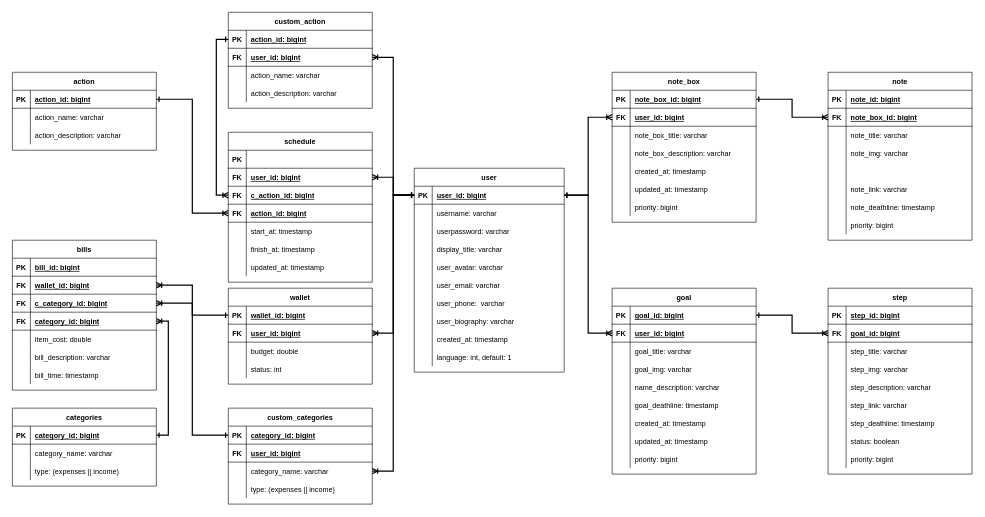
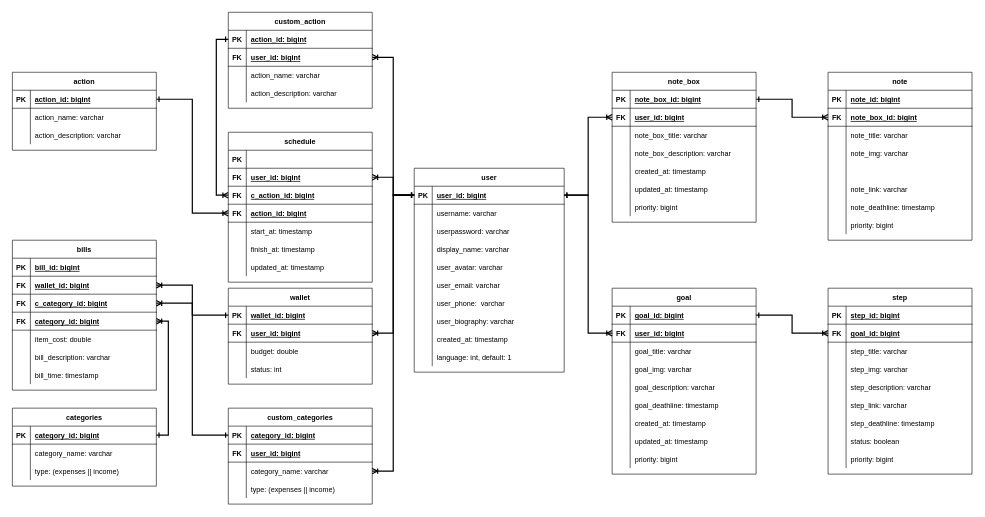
node "display_title: varchar": label "display_title: varchar" -> "display_name: varchar"
node "name_description: varchar": label "name_description: varchar" -> "goal_description: varchar"
